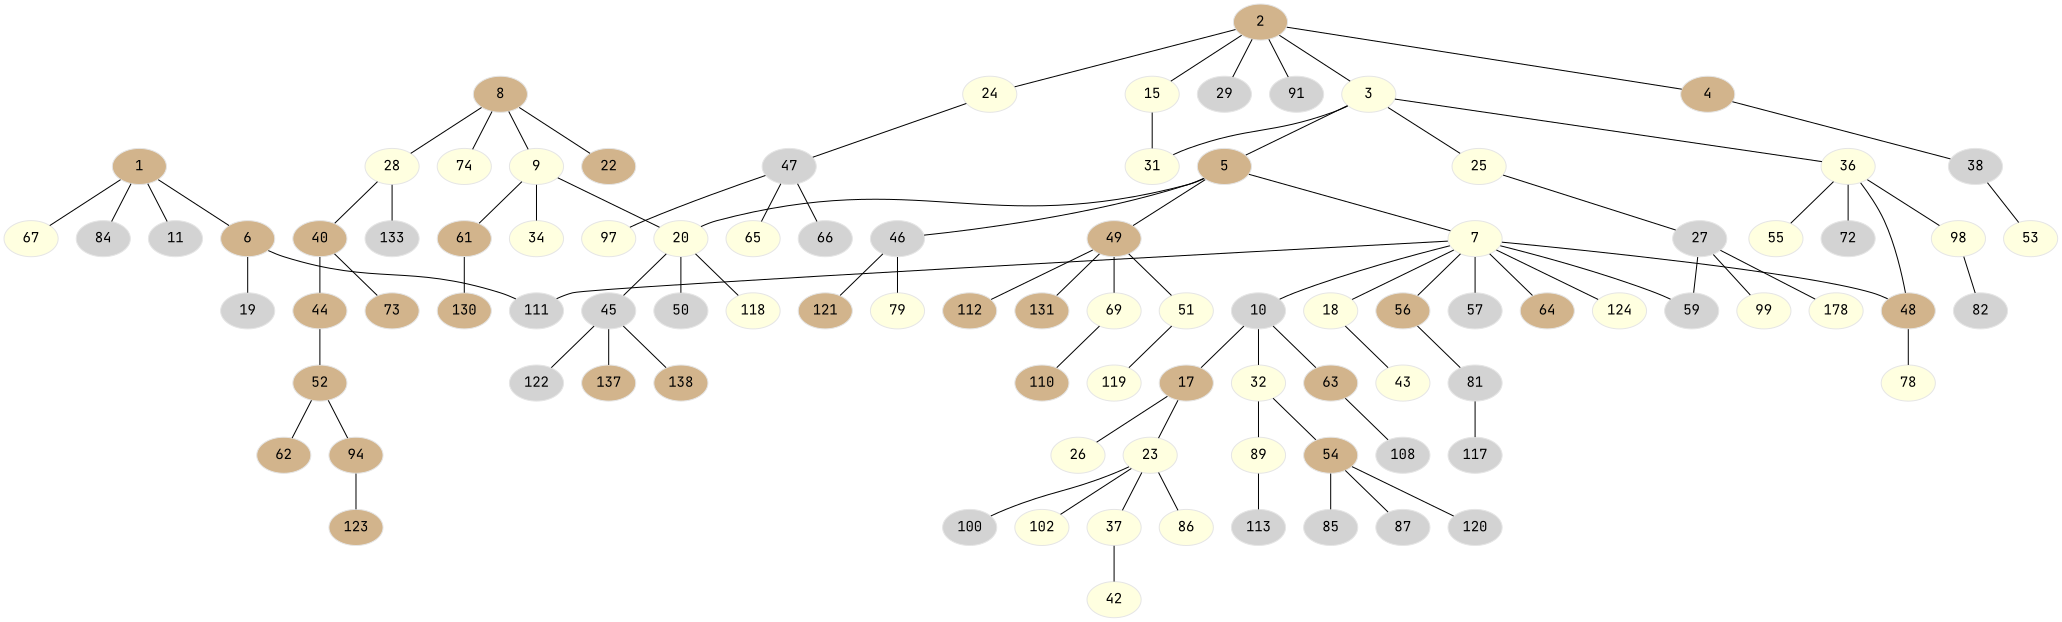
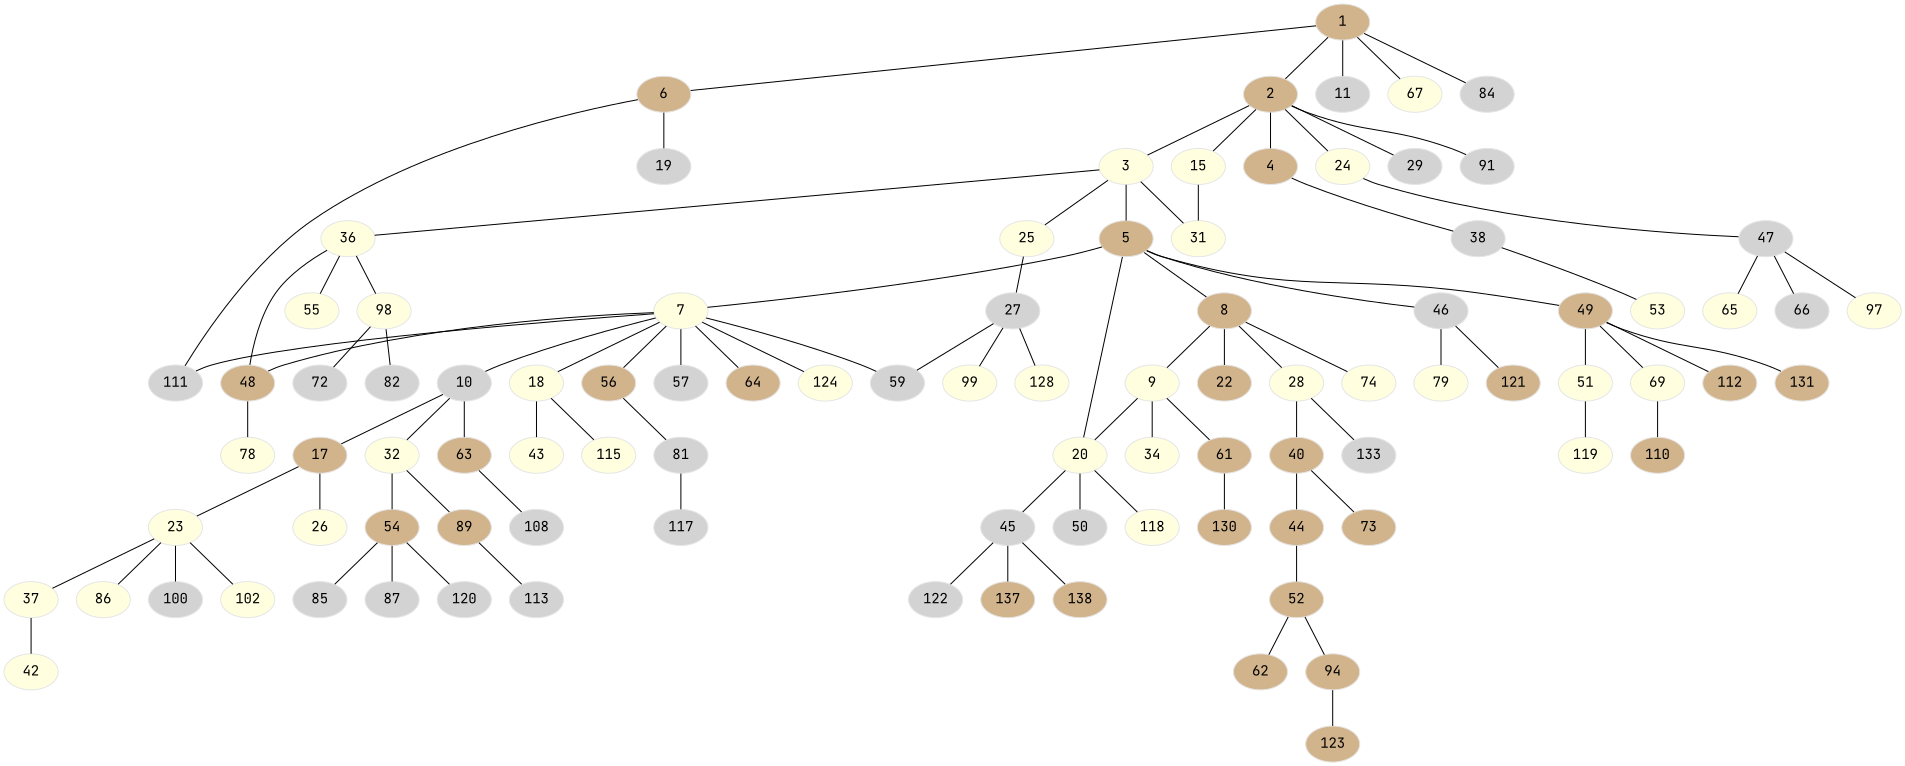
edge "1" -- "2": added
edge "36" -- "72": now "98" -- "72"
edge "5" -- "8": added
node "178": label "178" -> "128"
node "115": added
node "89": fillcolor lightyellow -> tan
